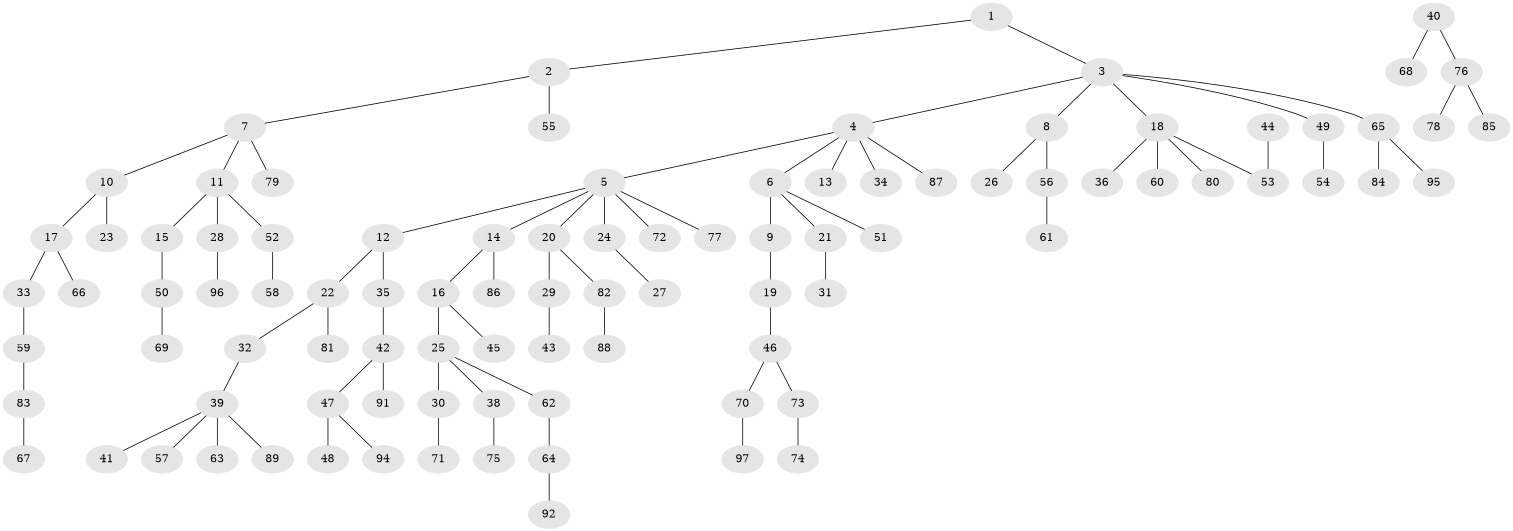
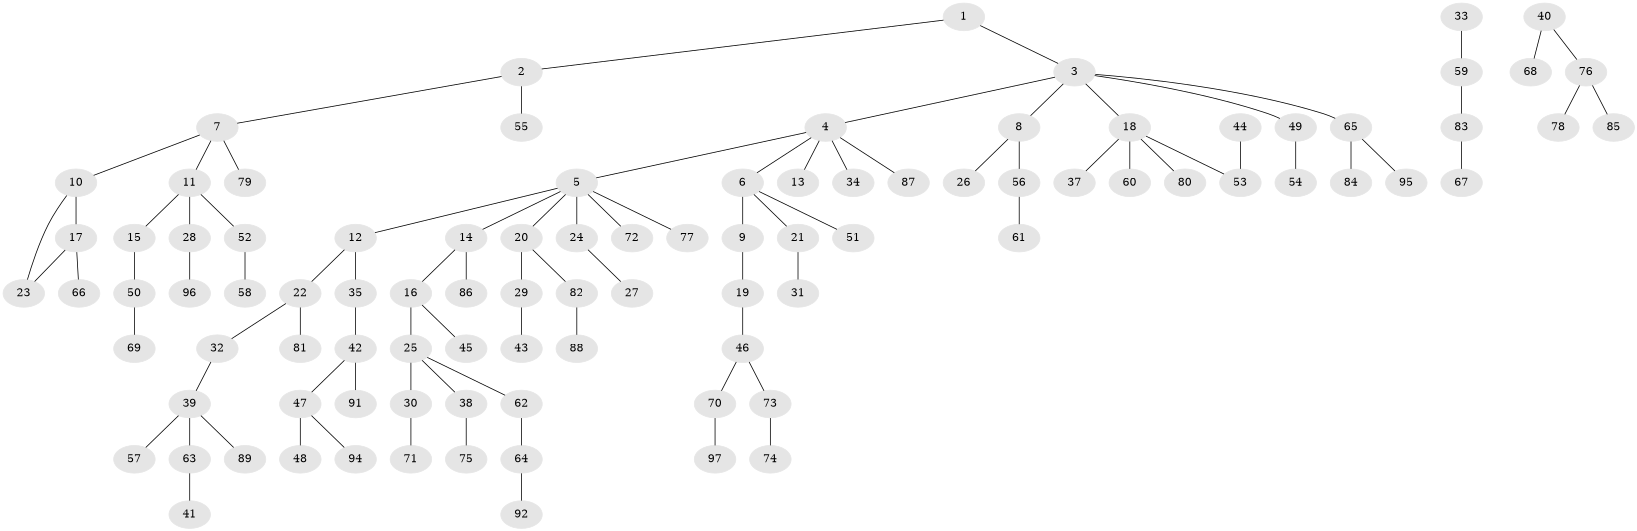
node "36": label "36" -> "37"
edge "17" -- "33": now "17" -- "23"
edge "39" -- "41": now "63" -- "41"
